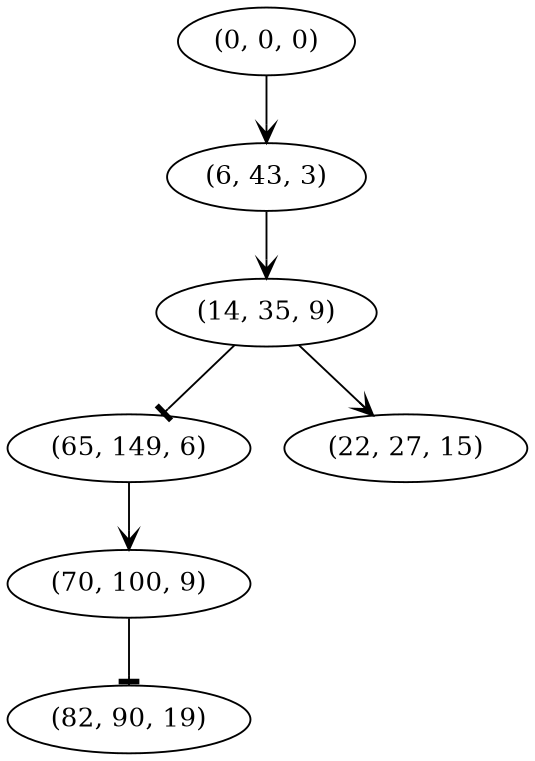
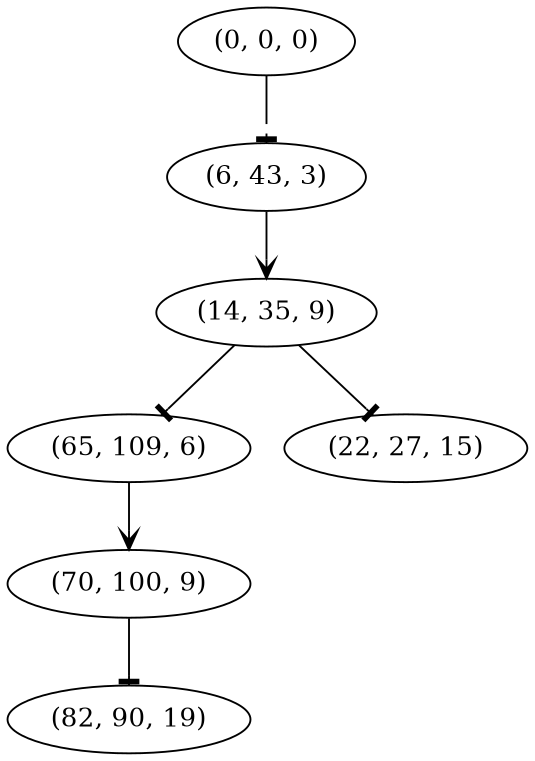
edge "(0, 0, 0)" -> "(6, 43, 3)": arrowhead vee -> tee
edge "(14, 35, 9)" -> "(22, 27, 15)": arrowhead vee -> tee
node "(65, 149, 6)": label "(65, 149, 6)" -> "(65, 109, 6)"
